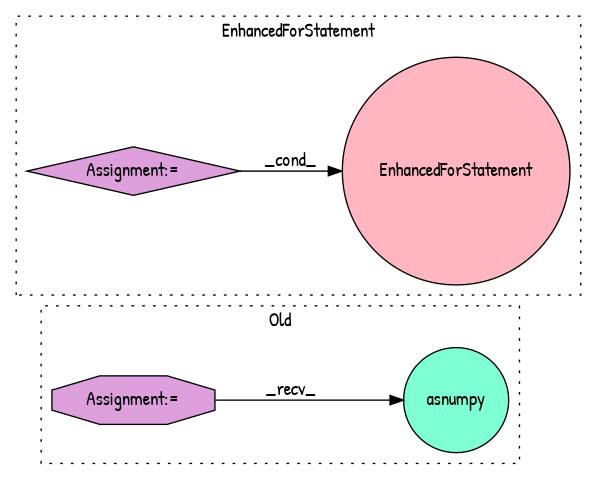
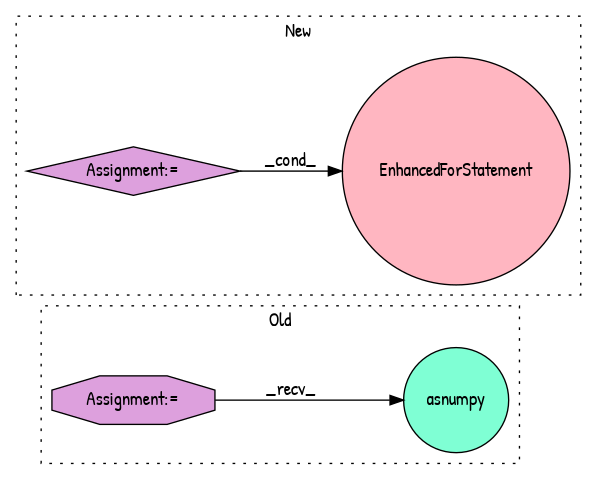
cluster "EnhancedForStatement": label "EnhancedForStatement" -> "New"
